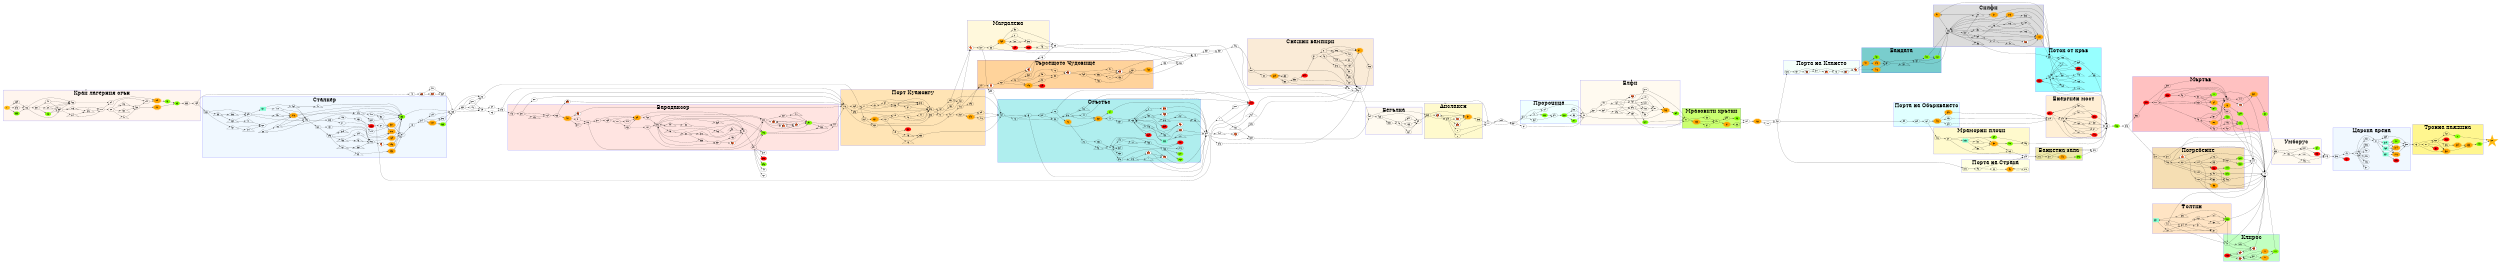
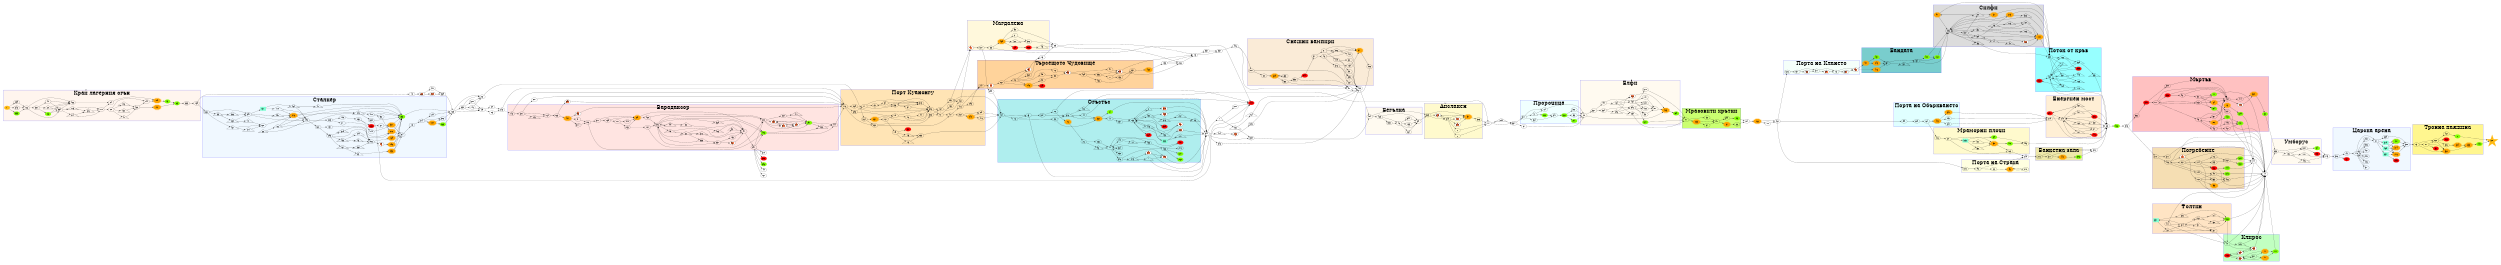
edge "504" -> "536": now "504" -> "378"
